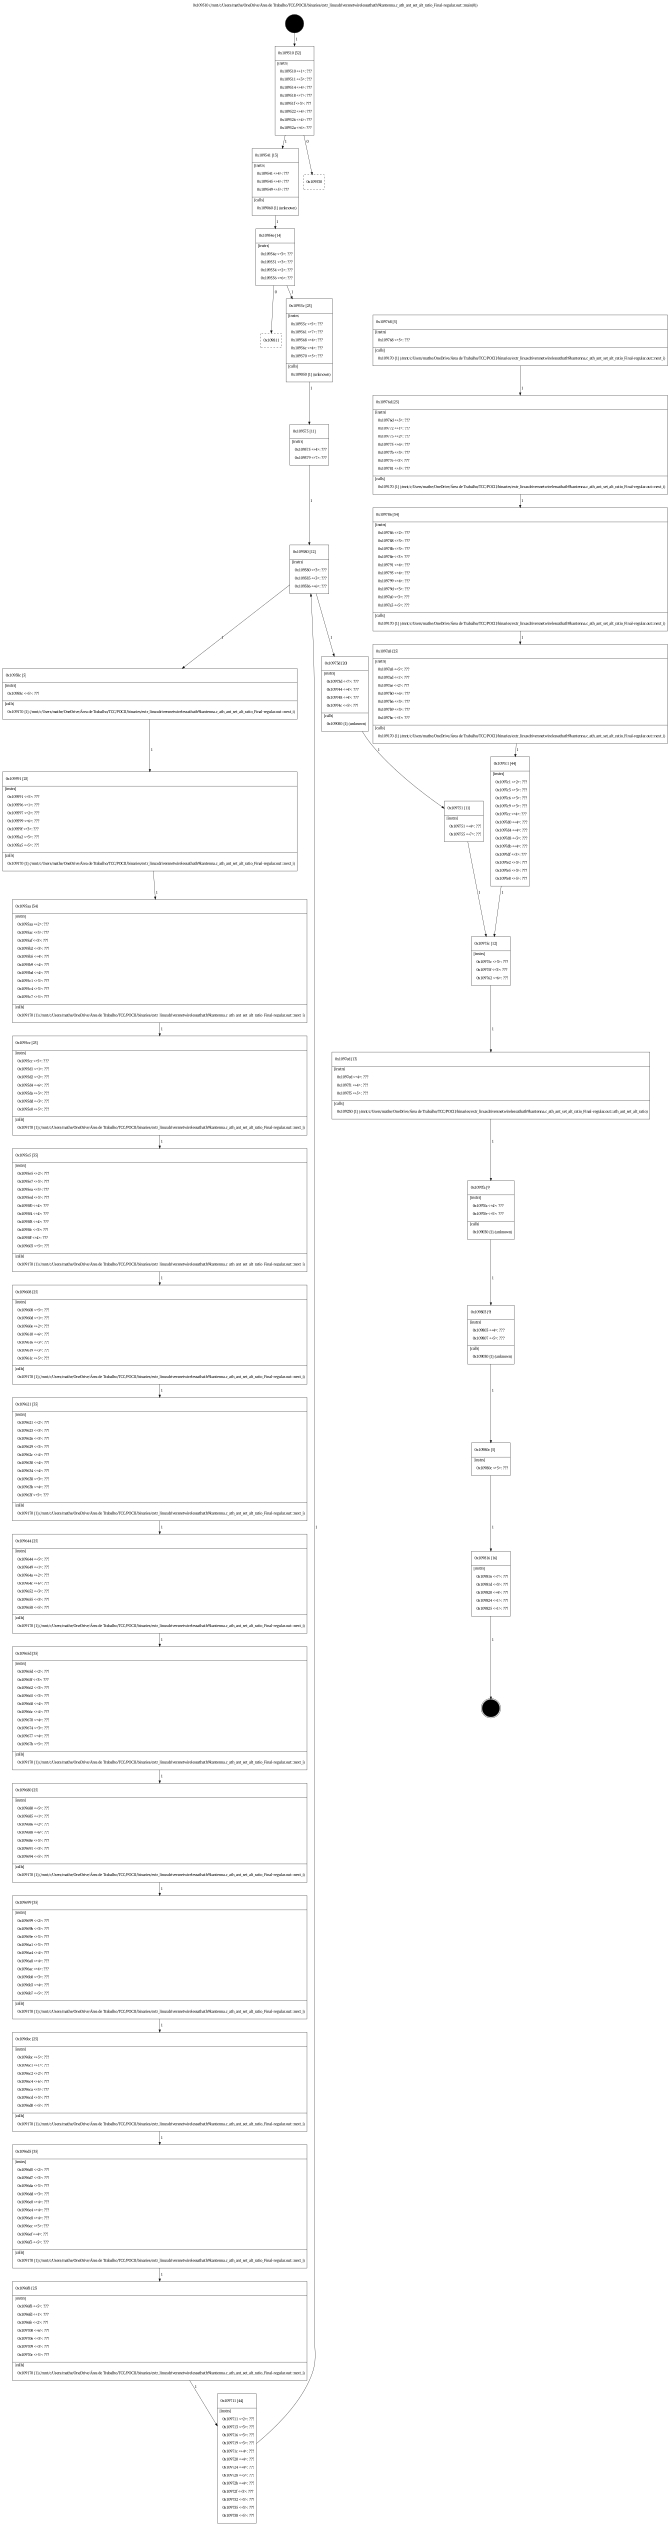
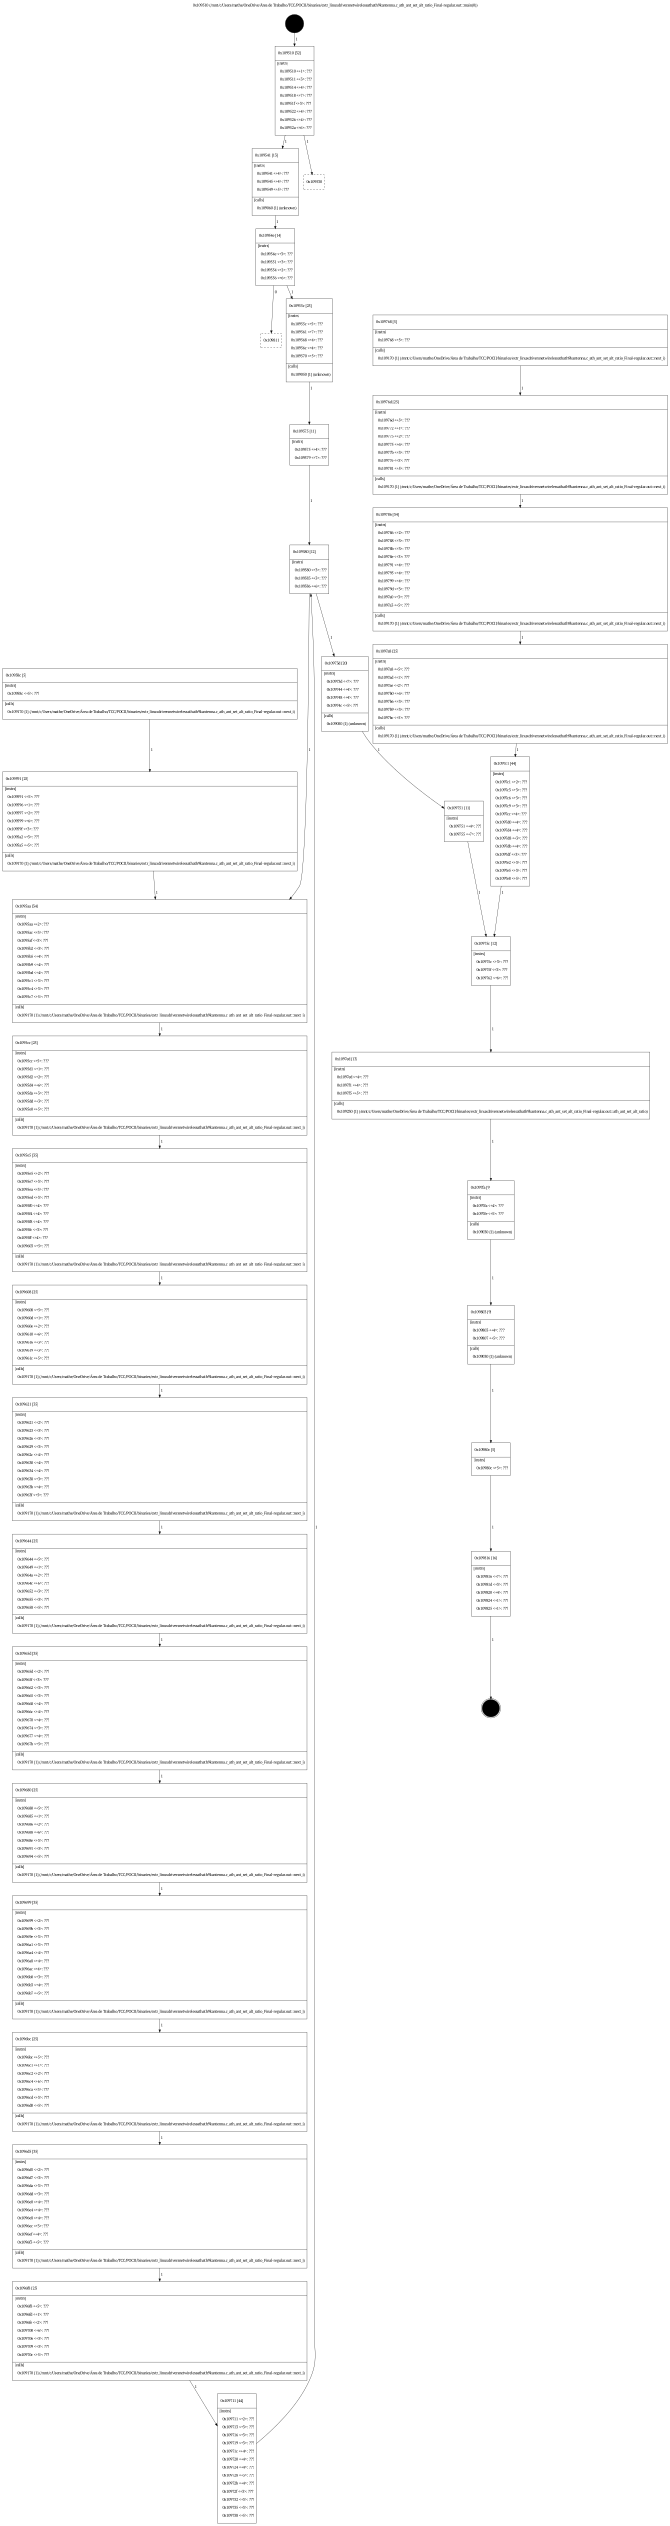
edge "0x109510 [32]" -> "0x109530": label " 0" -> " 1"
edge "0x109580 [12]" -> "0x10958c [5]": now "0x109580 [12]" -> "0x1095aa [34]"
